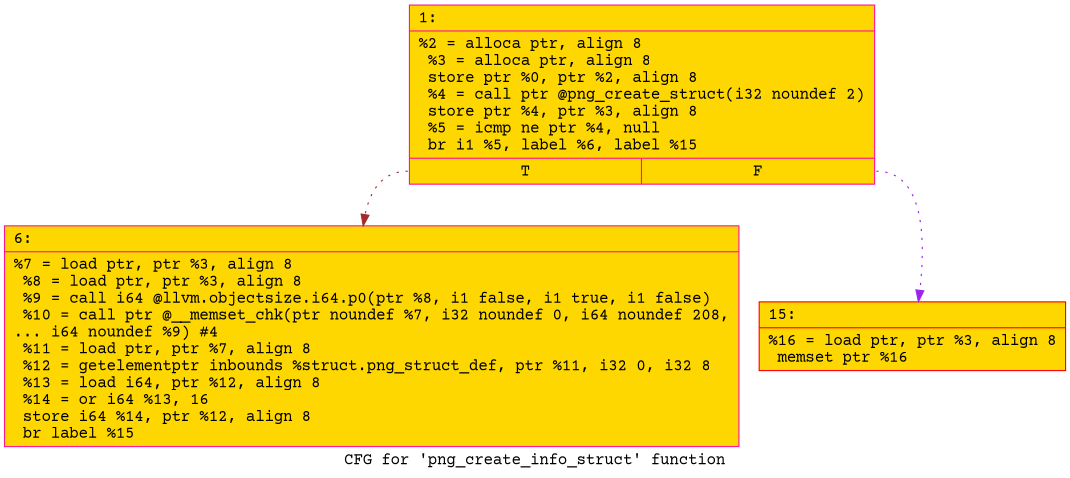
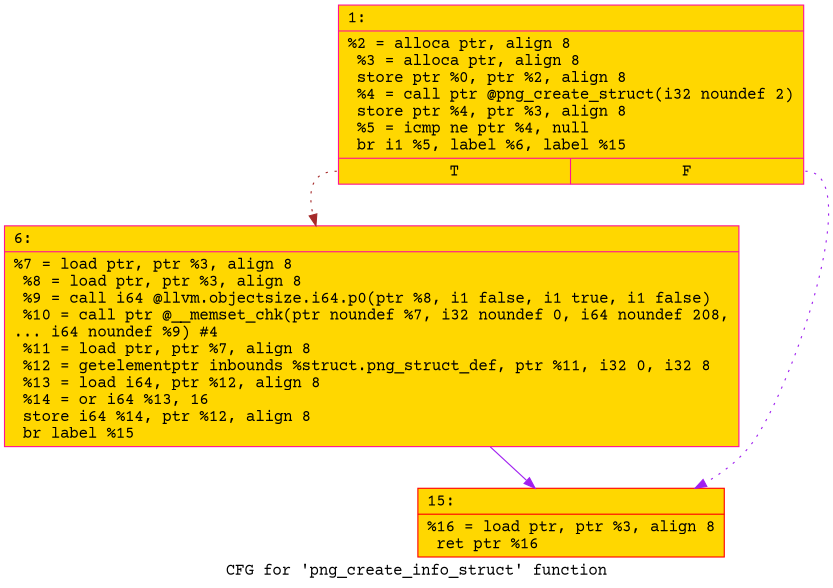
node "15:": text "memset ptr %16" -> "ret ptr %16"
edge "6:" -> "15:": added
